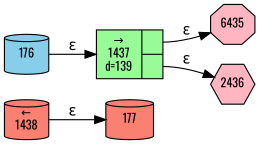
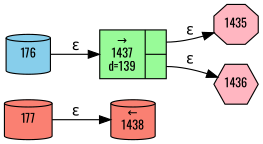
node "6435": label "6435" -> "1435"
node "2436": label "2436" -> "1436"
edge "← 1438" -> "177": reversed
